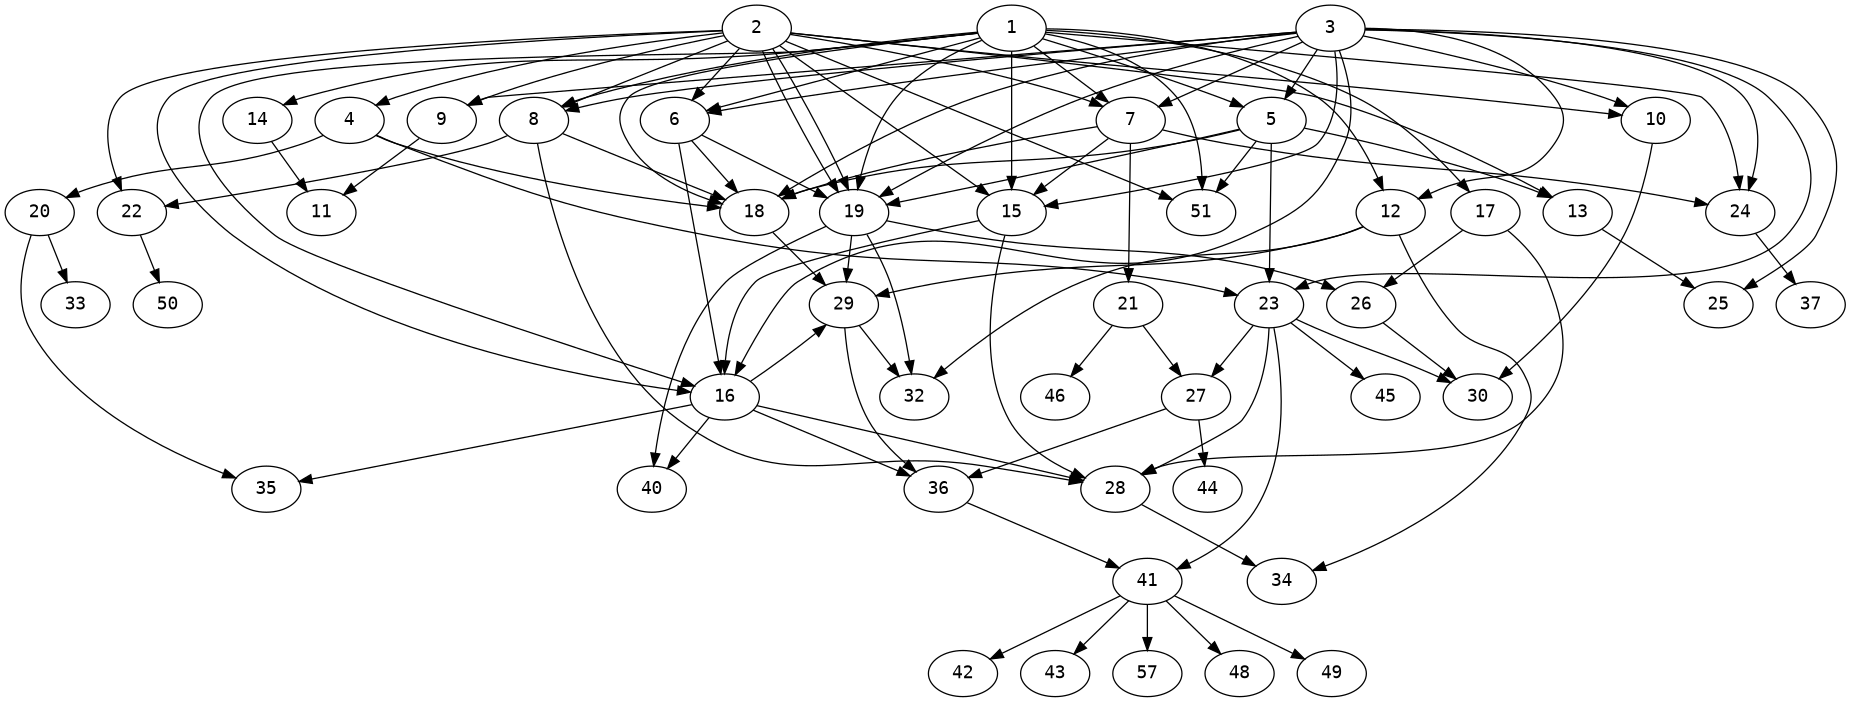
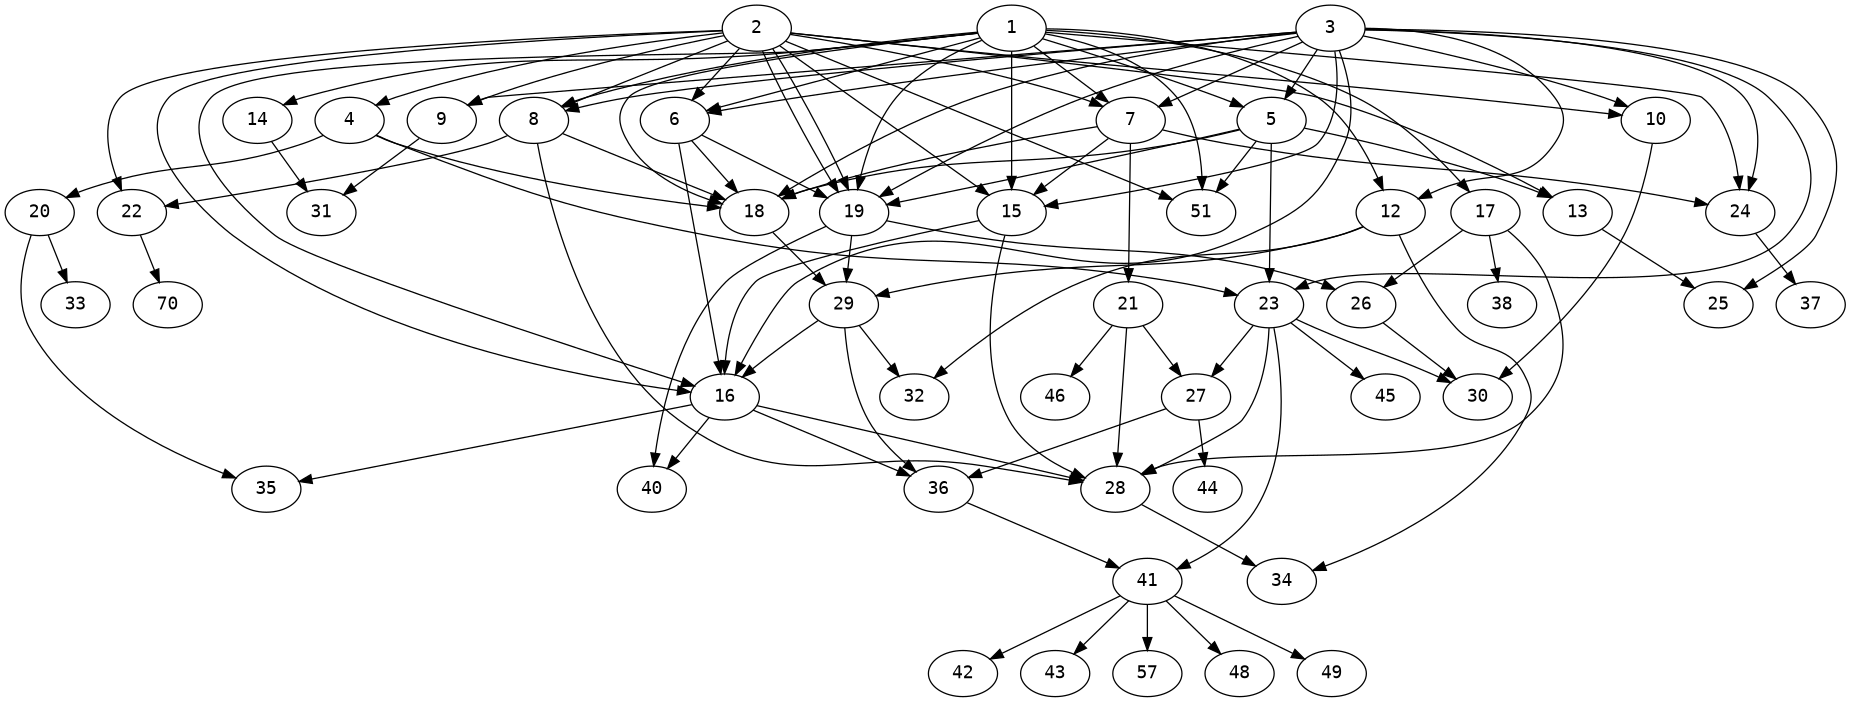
node "11": label "11" -> "31"
edge "19" -> "32": removed
node "50": label "50" -> "70"
node "38": added
edge "16" -> "29": reversed
edge "21" -> "28": added
